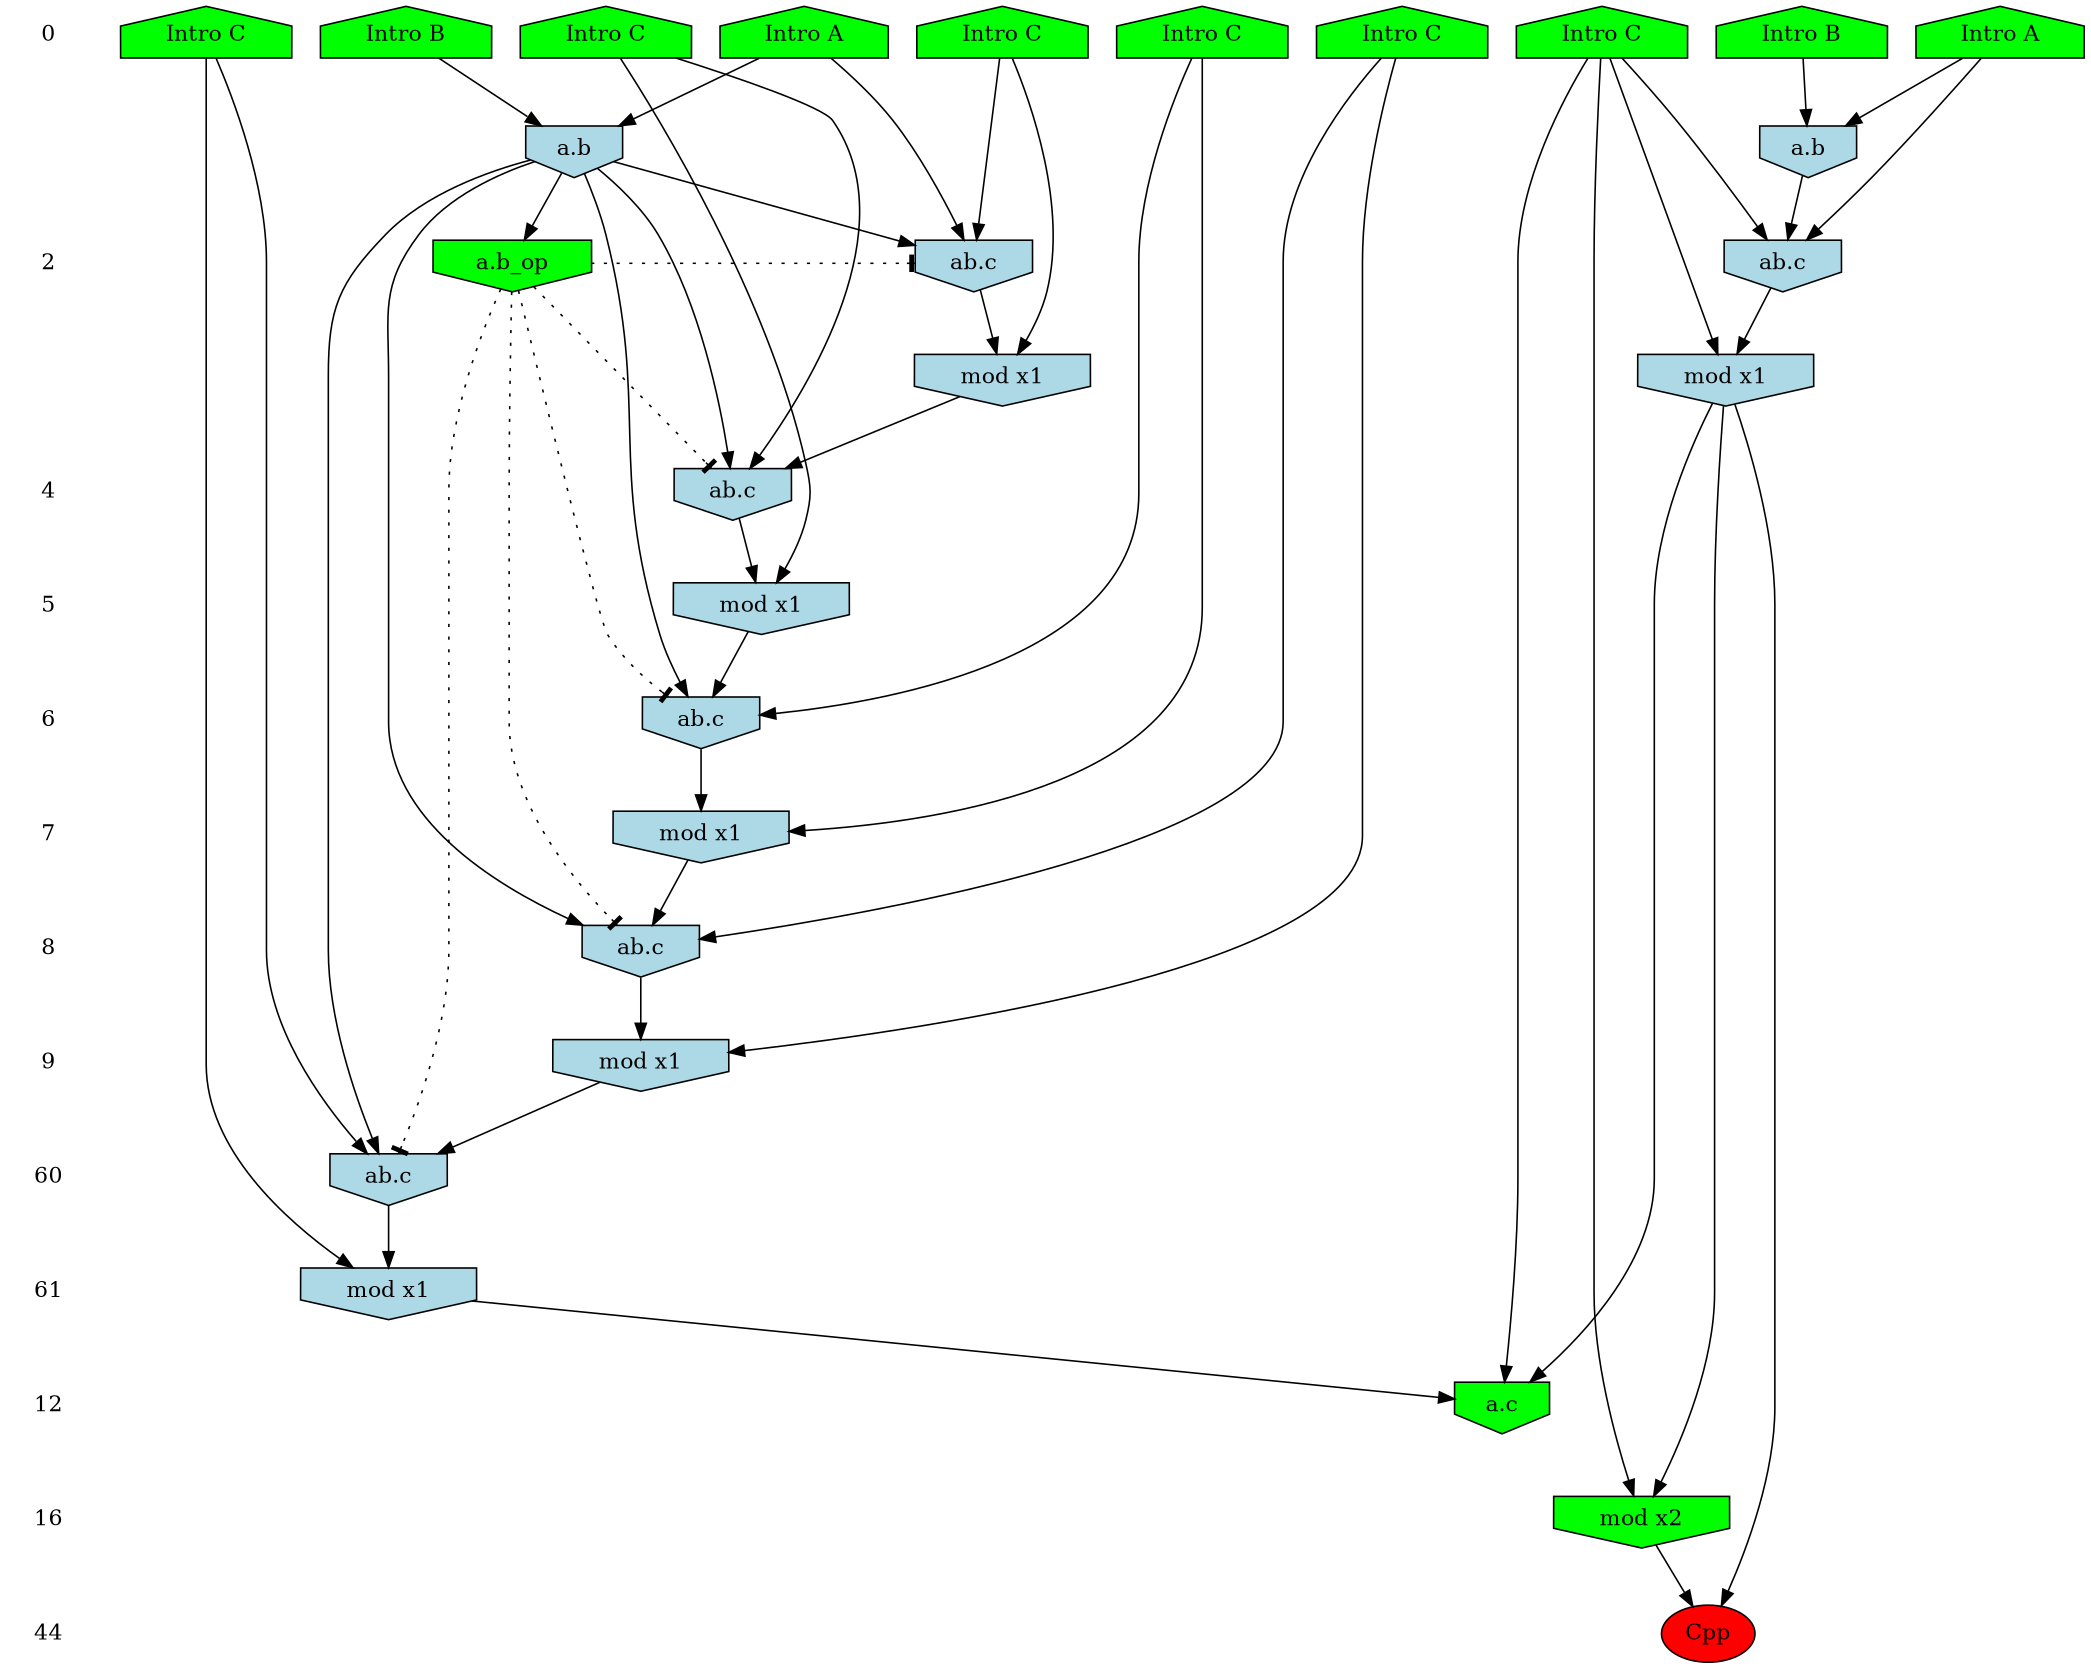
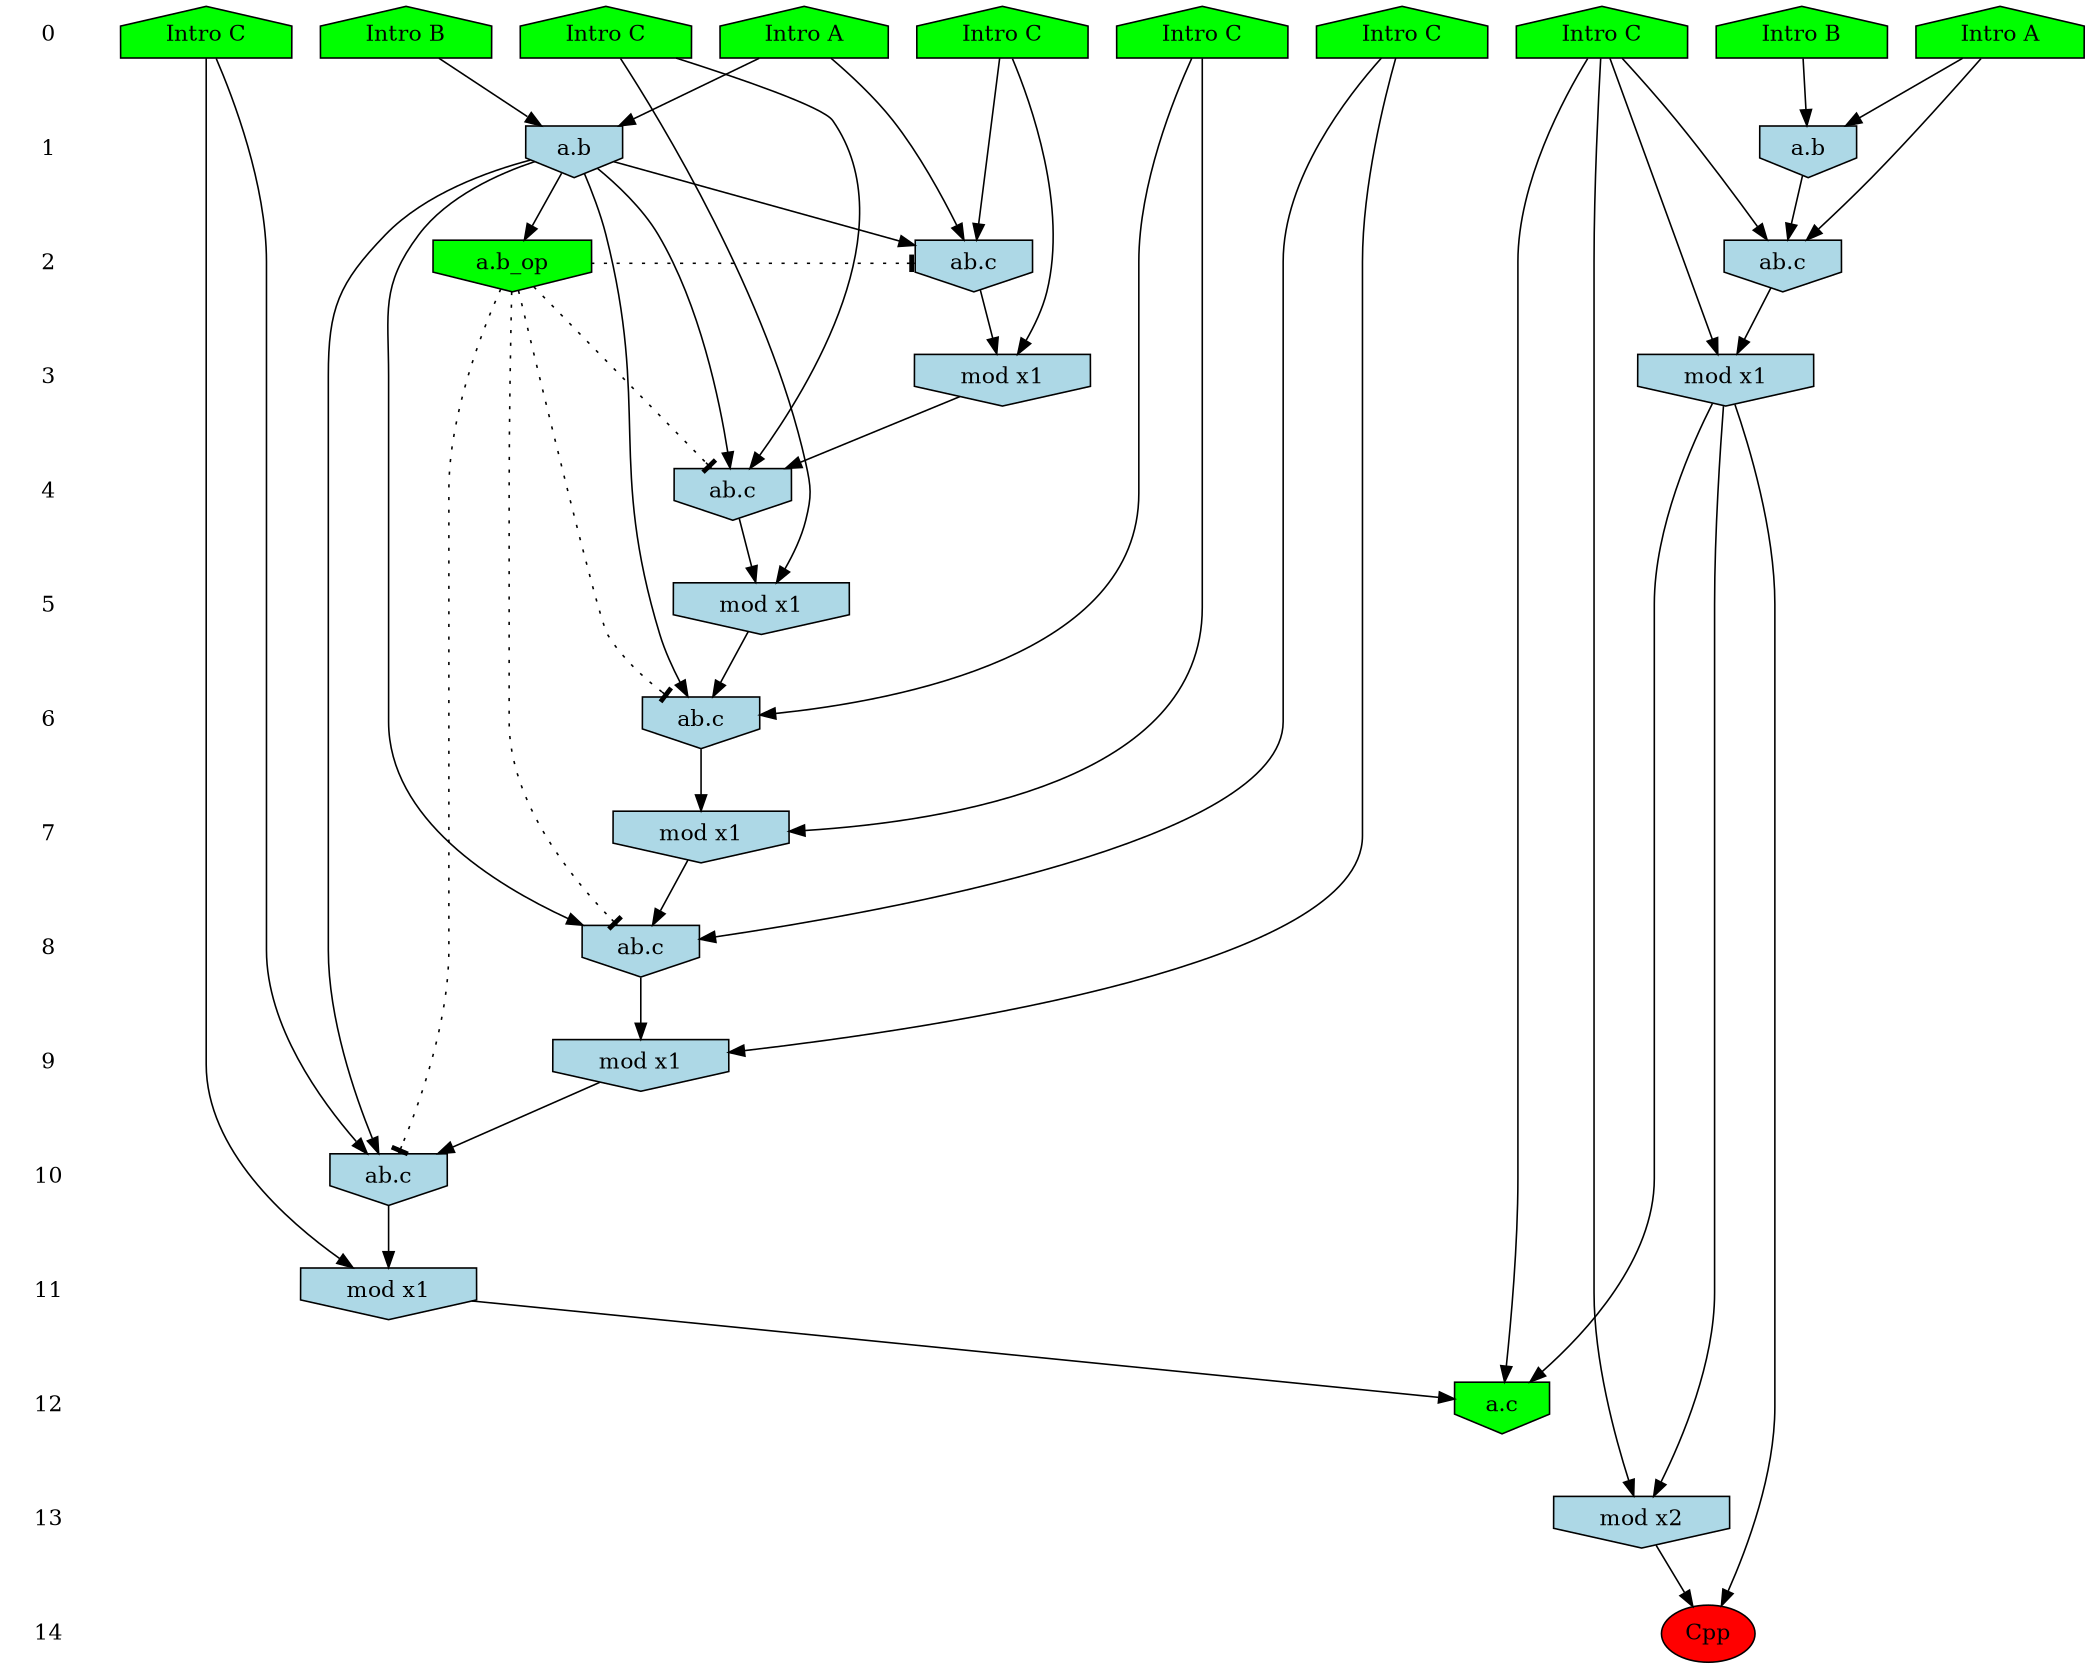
node "1": added
node "3": added
node "60": label "60" -> "10"
node "61": label "61" -> "11"
node "16": label "16" -> "13"
node "mod x2": fillcolor green -> lightblue
node "44": label "44" -> "14"
